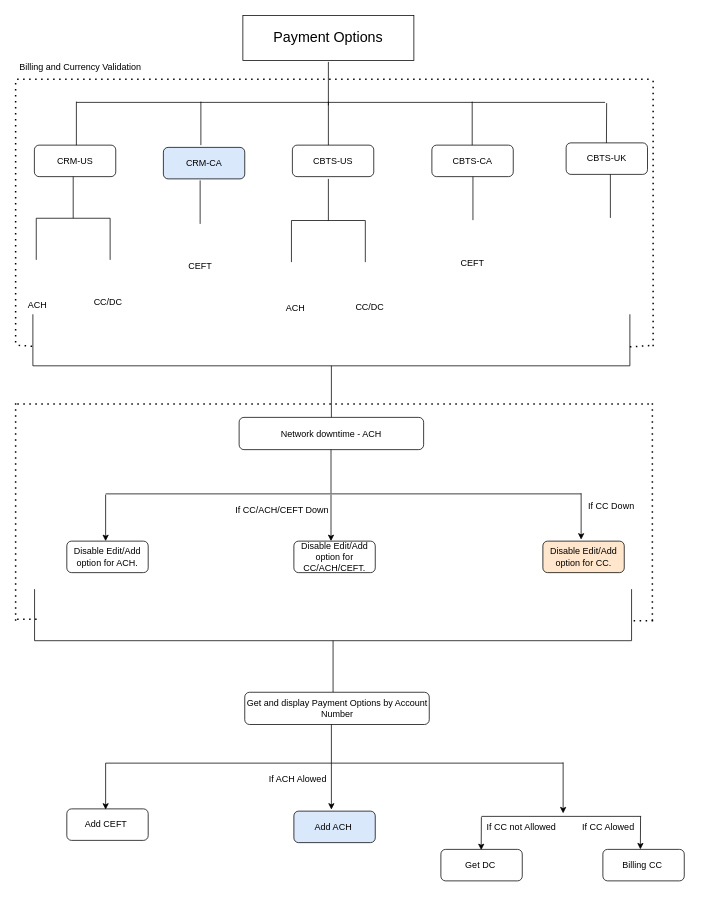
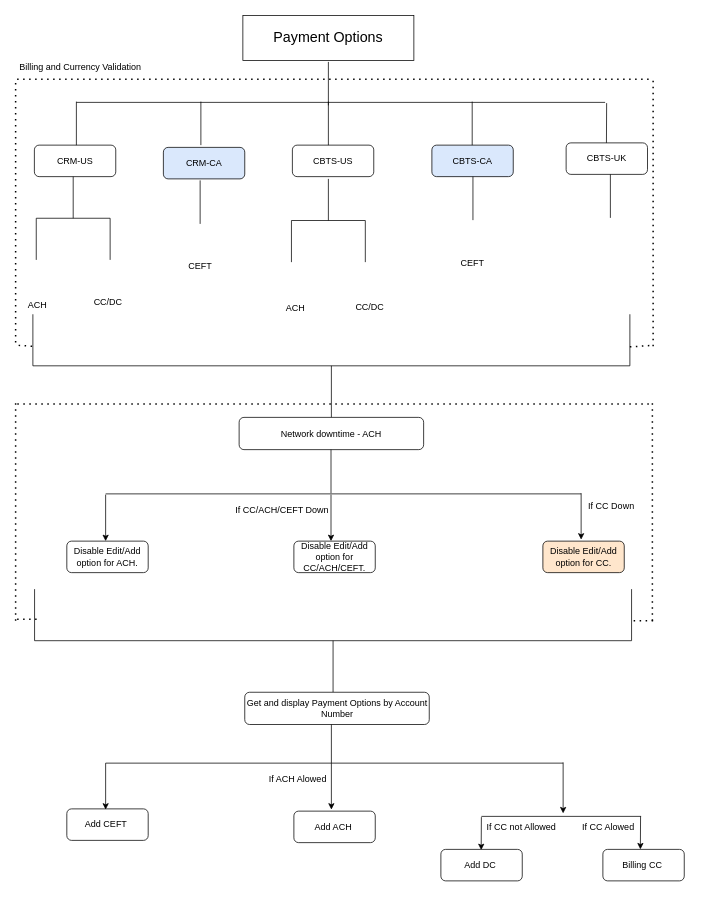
node "CBTS-CA": fillcolor #ffffff -> #dae8fc
node "Add ACH": fillcolor #dae8fc -> #ffffff
node "Get DC": label "Get DC" -> "Add DC"
